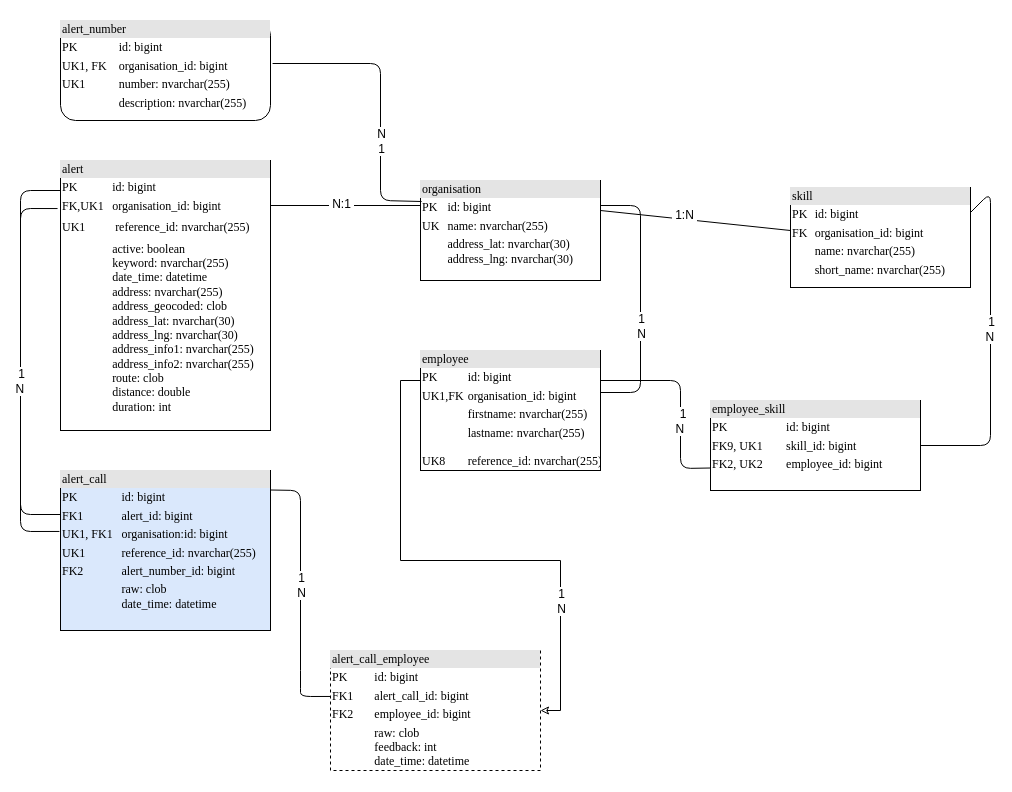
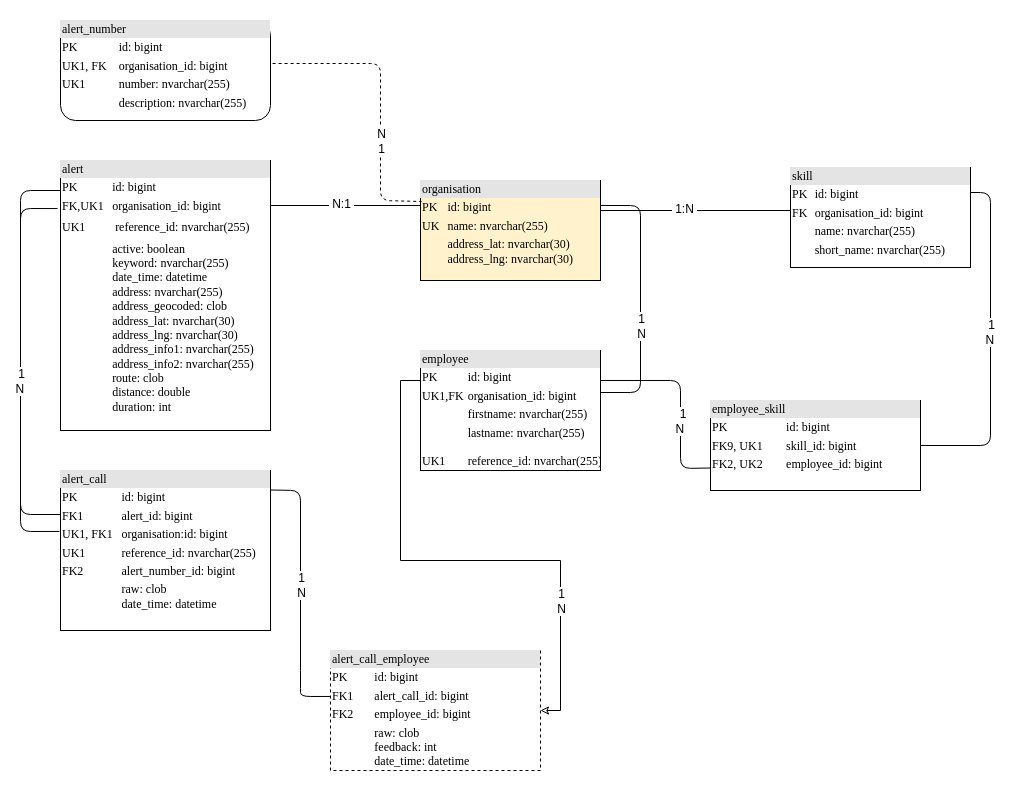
edge "alert_number PK id: bigint UK1, FK organisation_id: bigint UK1 number: nvarchar(255) description: nvarchar(255)" -- "organisation PK id: bigint UK name: nvarchar(255) address_lat: nvarchar(30) address_lng: nvarchar(30)": style solid -> dashed
node "organisation PK id: bigint UK name: nvarchar(255) address_lat: nvarchar(30) address_lng: nvarchar(30)": fillcolor #ffffff -> #fff2cc
node "skill PK id: bigint FK organisation_id: bigint name: nvarchar(255) short_name: nvarchar(255)": moved (881, 238) -> (881, 218)
node "employee PK id: bigint UK1,FK organisation_id: bigint firstname: nvarchar(255) UK8 lastname: nvarchar(255) reference_id: nvarchar(255)": label "employee PK id: bigint UK1,FK organisation_id: bigint firstname: nvarchar(255) UK8 lastname: nvarchar(255) reference_id: nvarchar(255)" -> "employee PK id: bigint UK1,FK organisation_id: bigint firstname: nvarchar(255) UK1 lastname: nvarchar(255) reference_id: nvarchar(255)"
node "alert_call PK id: bigint FK1 alert_id: bigint UK1, FK1 organisation:id: bigint UK1 reference_id: nvarchar(255) FK2 alert_number_id: bigint raw: clob date_time: datetime": fillcolor #dae8fc -> #ffffff
